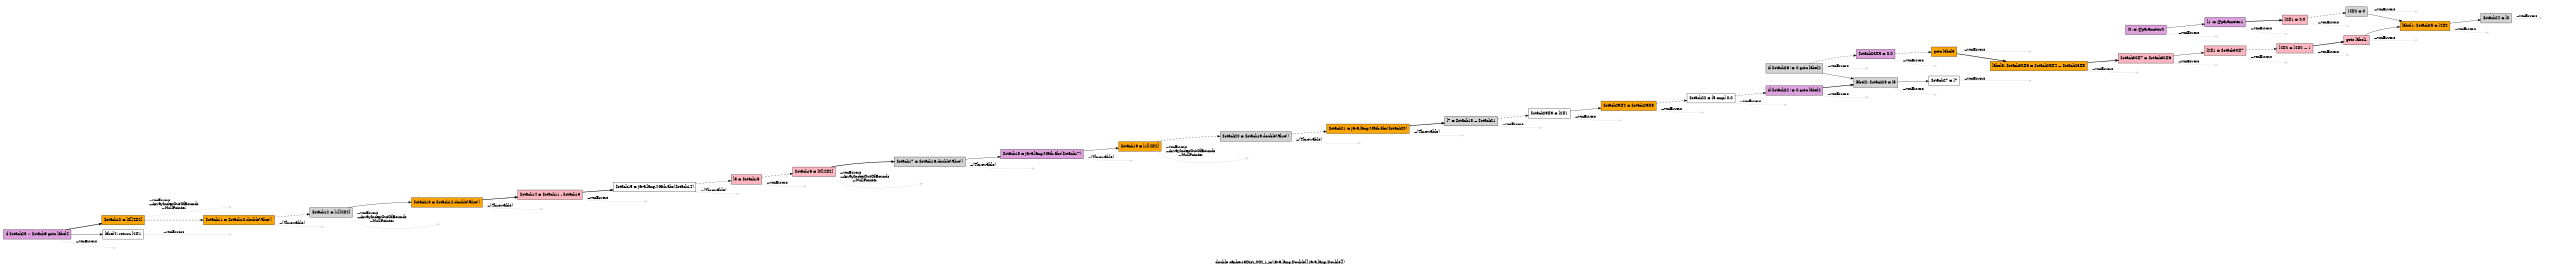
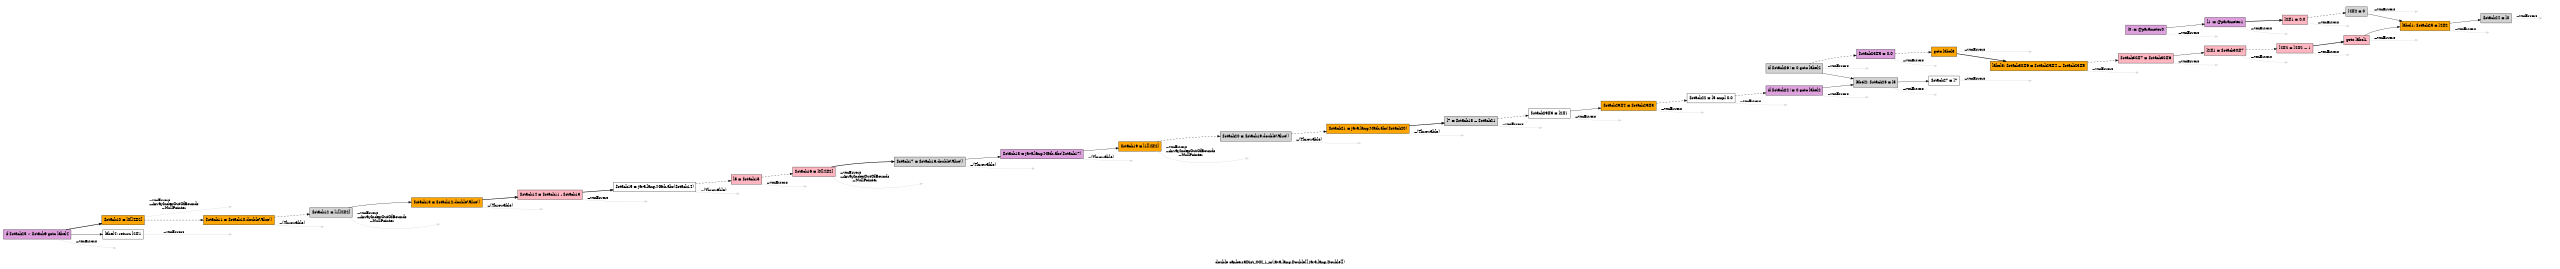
edge "label3: $stack30#6 = $stack29#4 + $stack23#5" -> "$stack30#7 = $stack30#6": style bold -> dashed
edge "if $stack22 != 0 goto label2" -> "label2: $stack28 = l5": style bold -> solid
